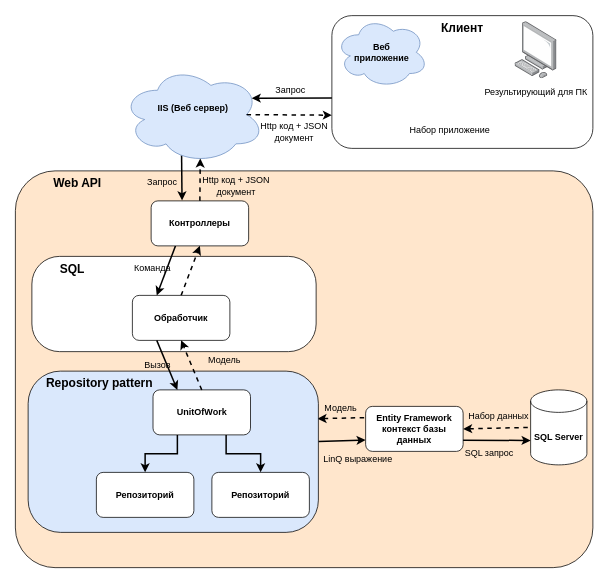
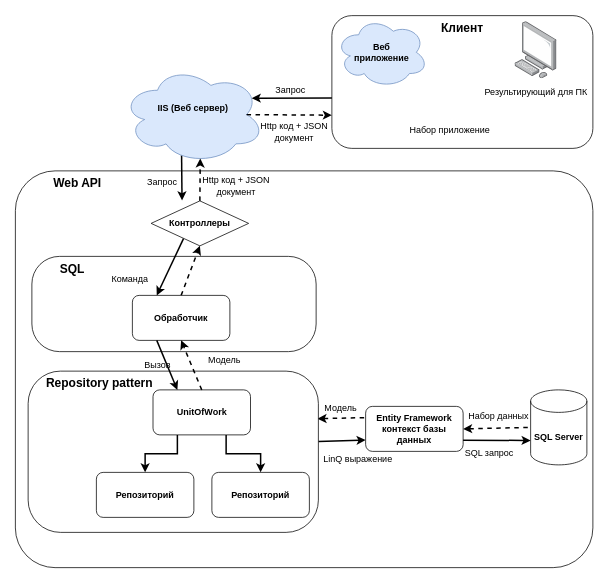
node "Контроллеры": shape rounded rectangle -> diamond
node "Команда": moved (153, 268) -> (130, 279)
node "Web API": fillcolor #ffe6cc -> #ffffff
node "Repository pattern": fillcolor #dae8fc -> #ffffff
